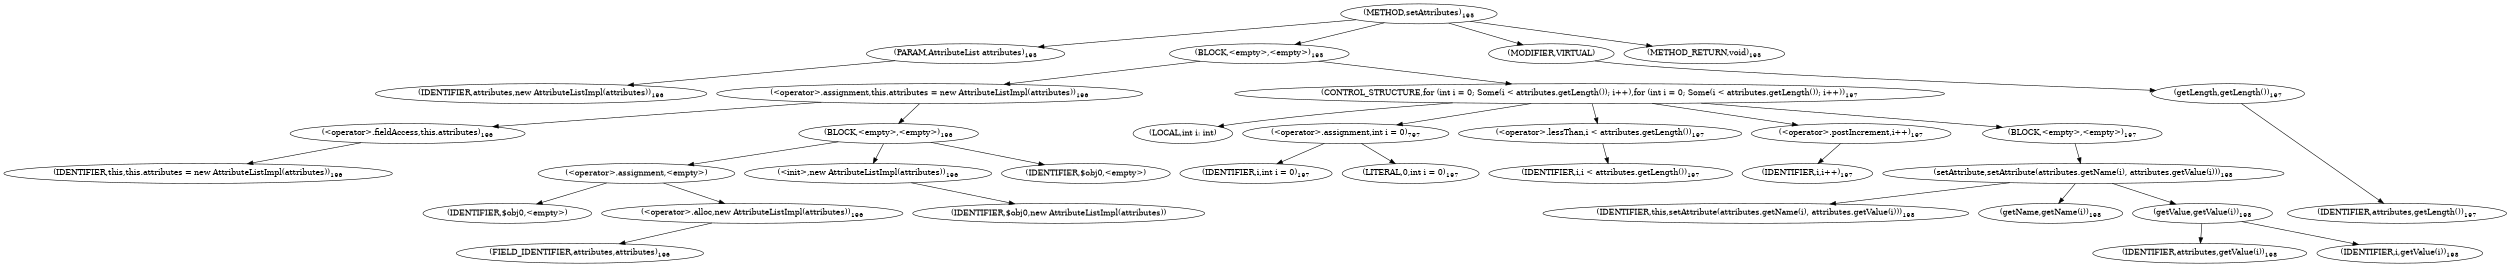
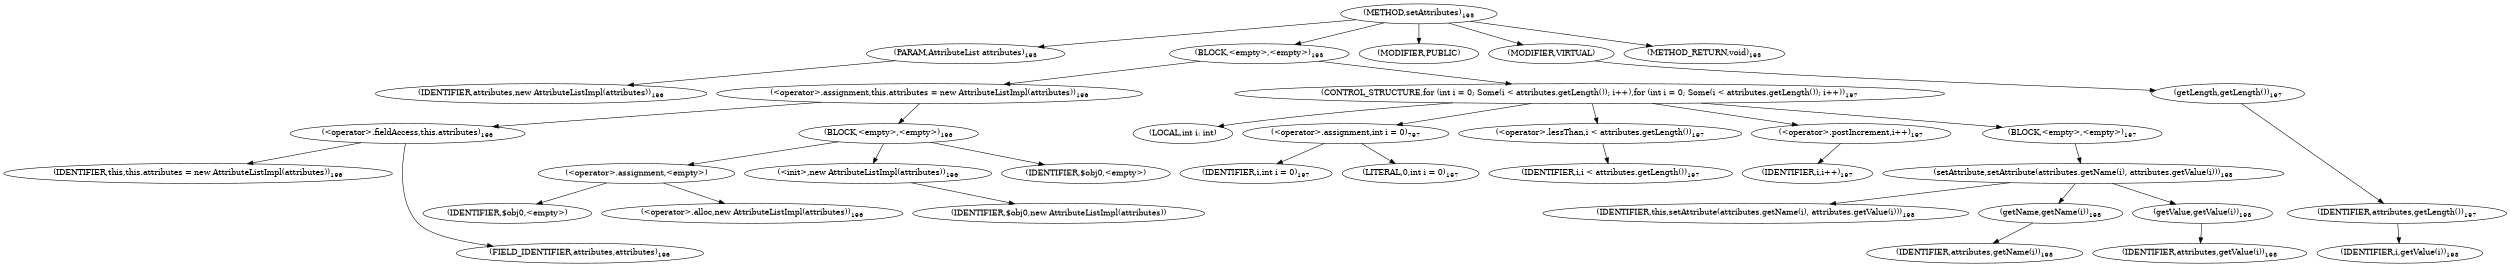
node "(MODIFIER,PUBLIC)": added
edge "(<operator>.alloc,new AttributeListImpl(attributes))" -> "(FIELD_IDENTIFIER,attributes,attributes)": now "(<operator>.fieldAccess,this.attributes)" -> "(FIELD_IDENTIFIER,attributes,attributes)"
edge "(getValue,getValue(i))" -> "(IDENTIFIER,i,getValue(i))": now "(IDENTIFIER,attributes,getLength())" -> "(IDENTIFIER,i,getValue(i))"
node "(IDENTIFIER,attributes,getName(i))": added
